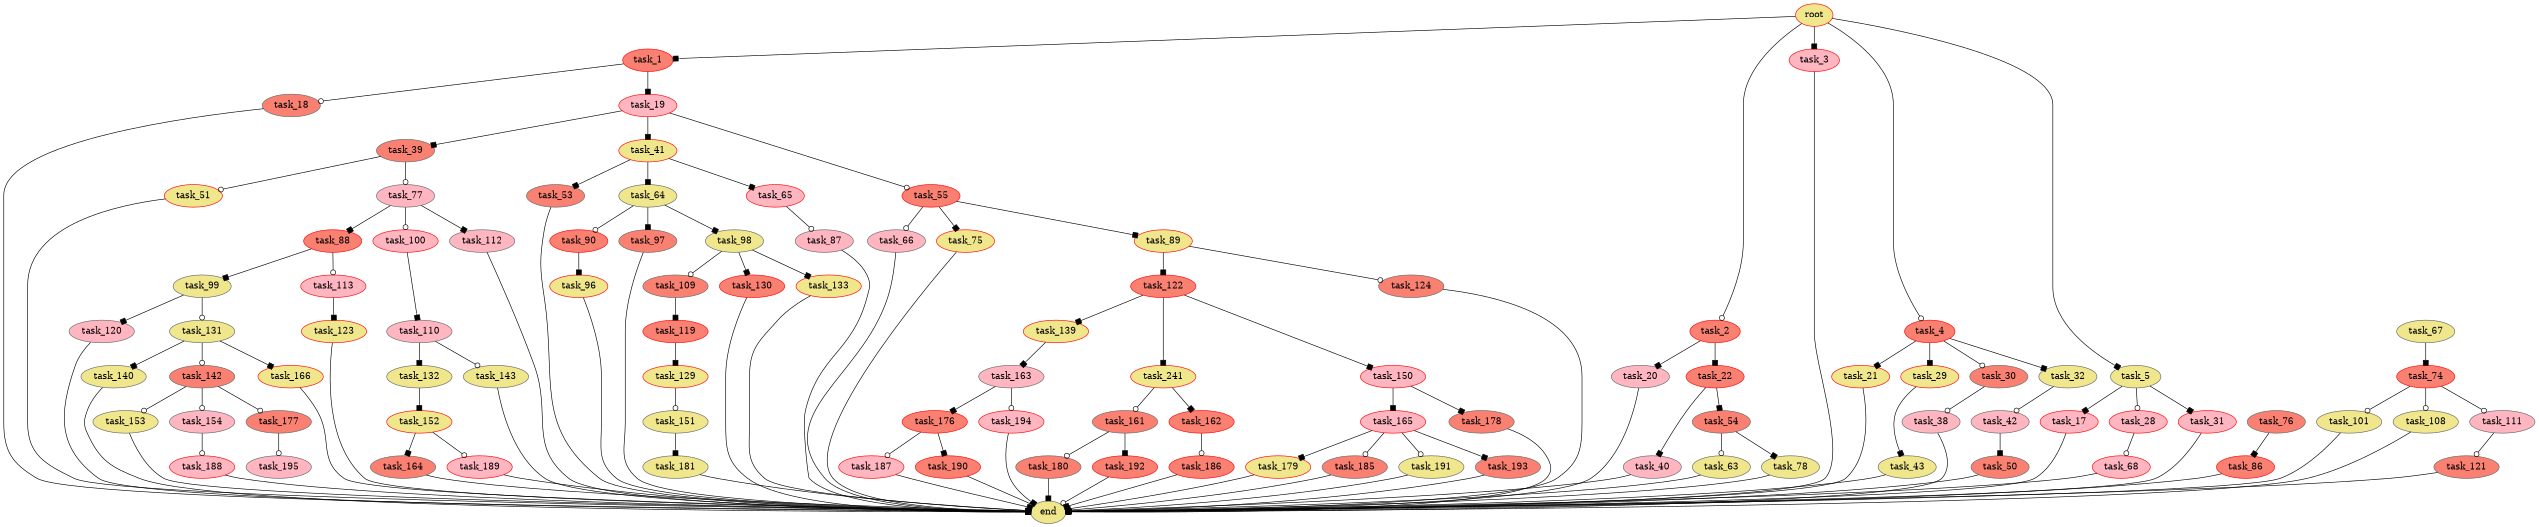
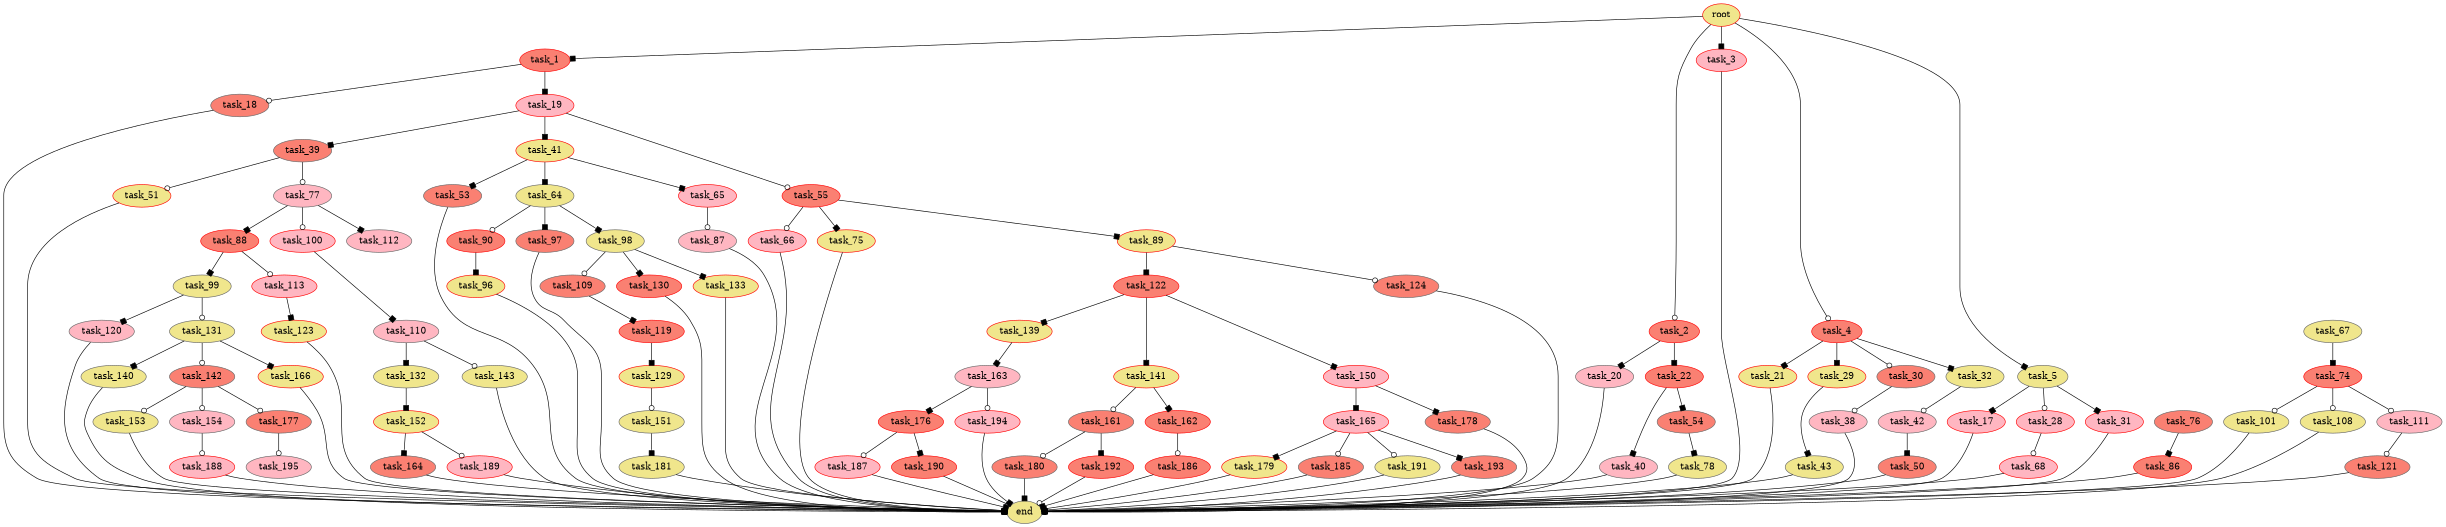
node "task_66": color gray40 -> red
node "task_241": label "task_241" -> "task_141"
node "task_63": removed
edge "task_112" -> "end": removed
